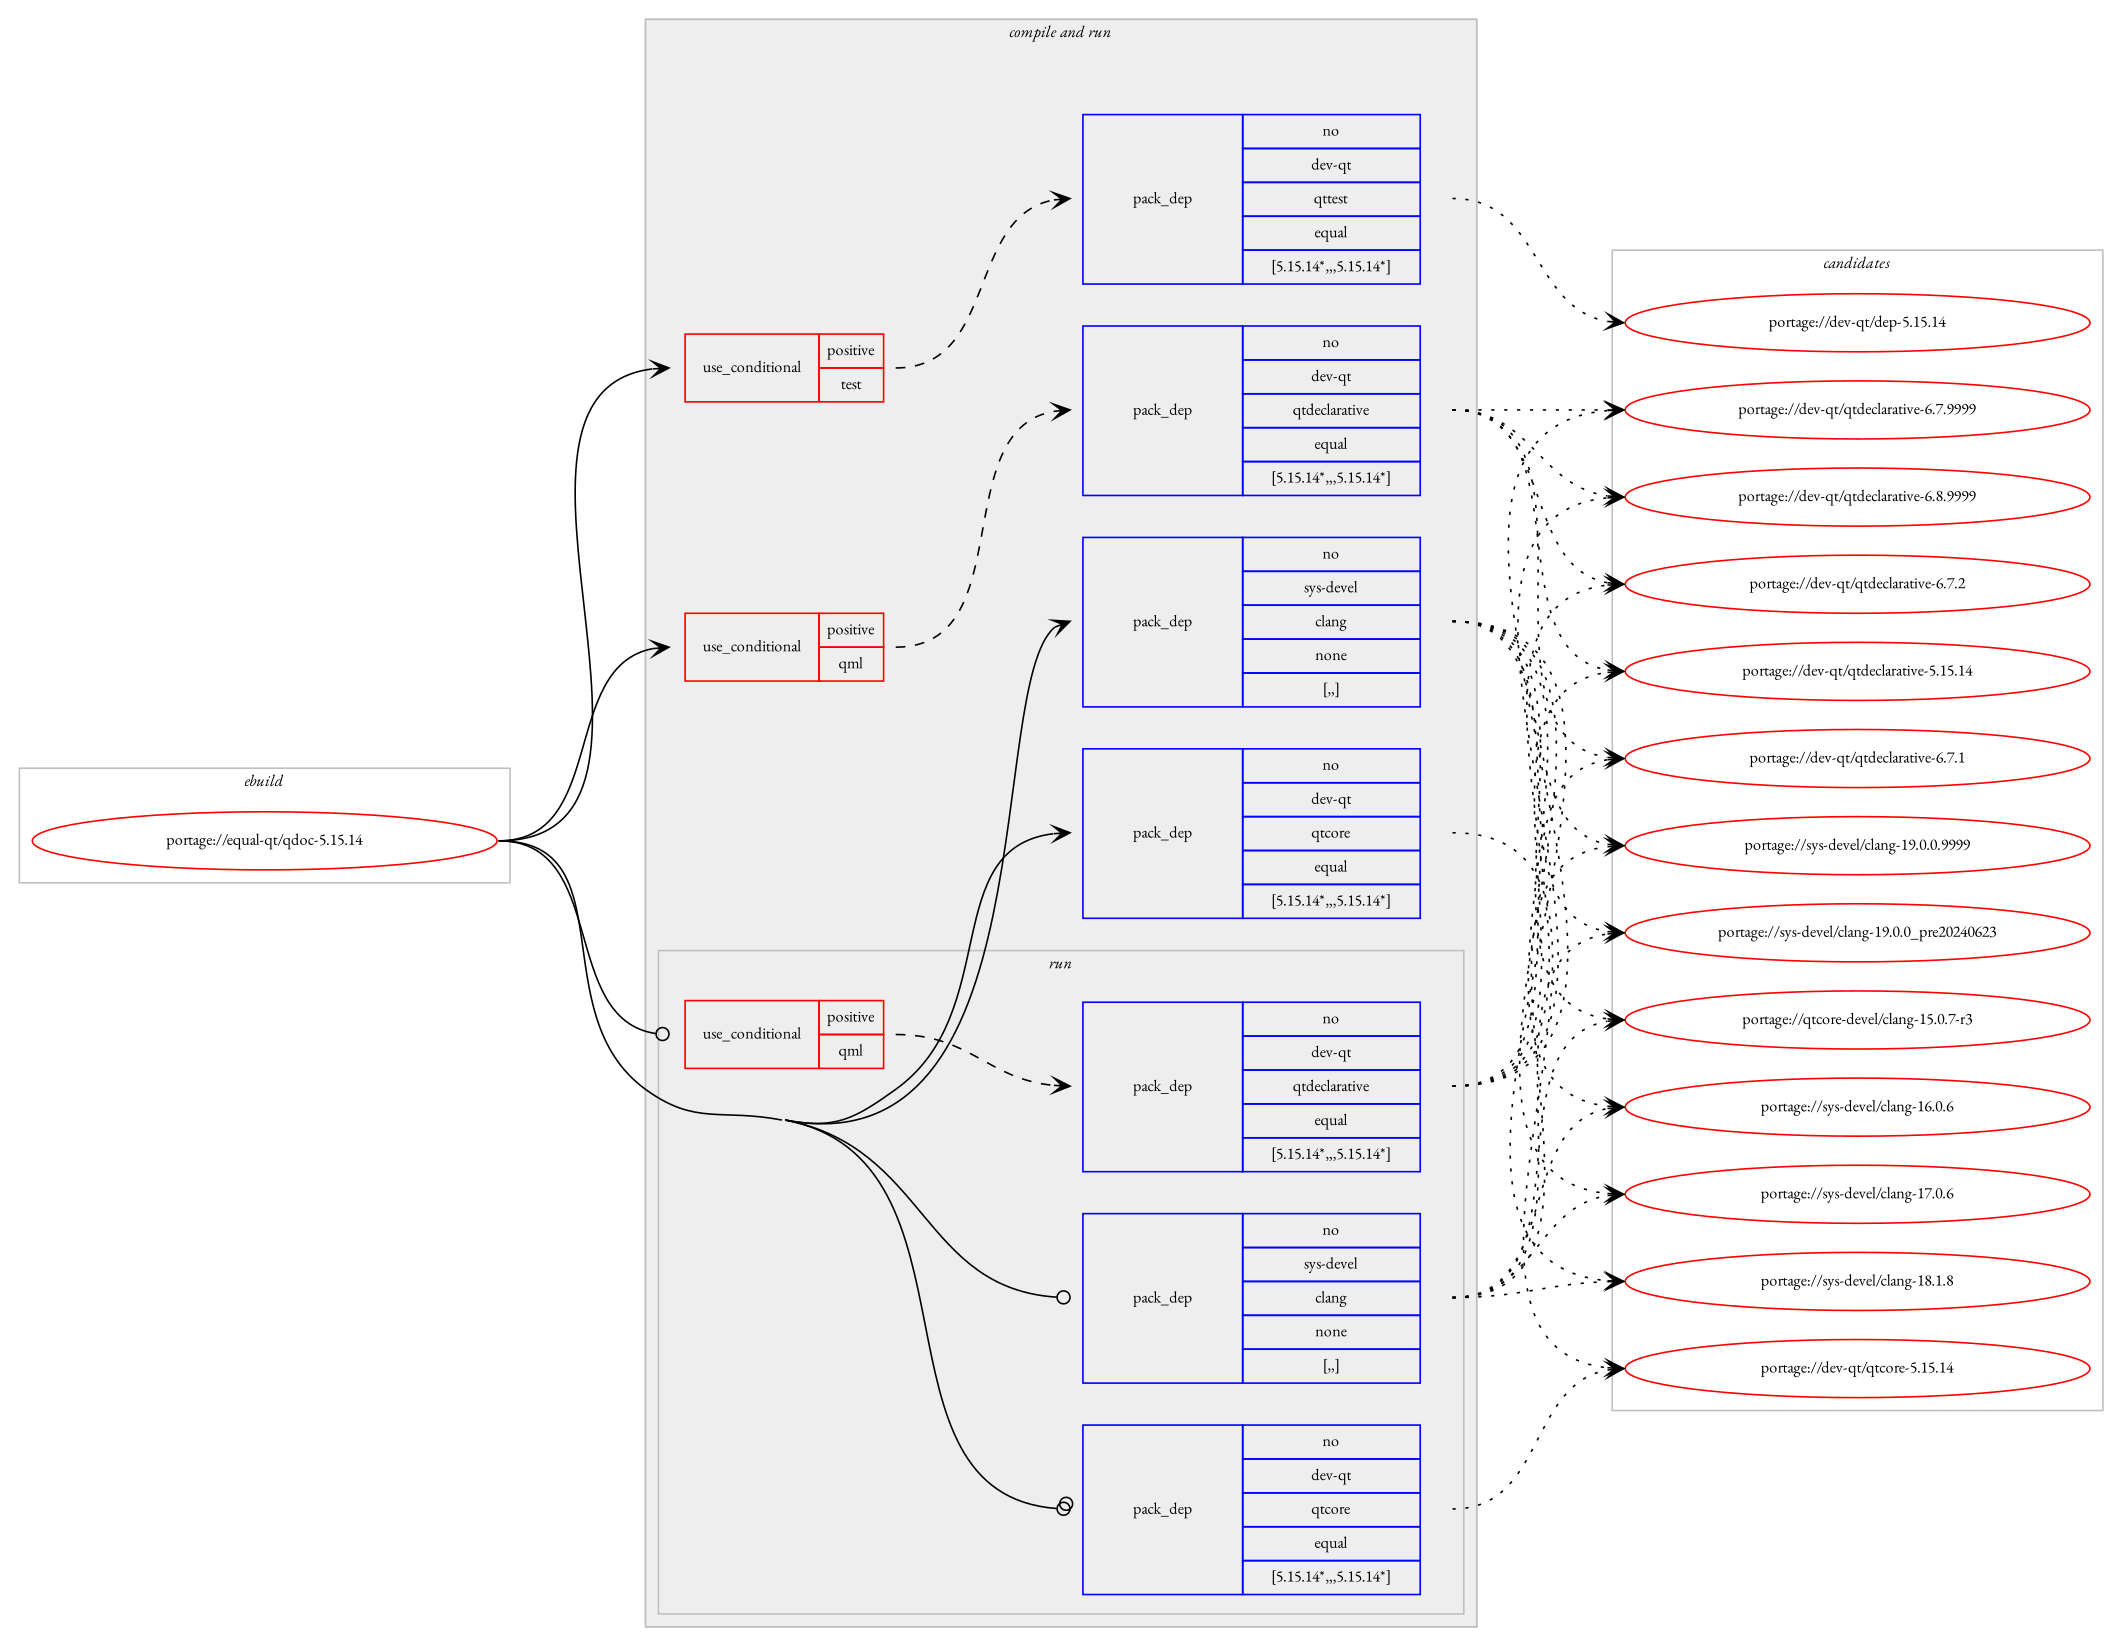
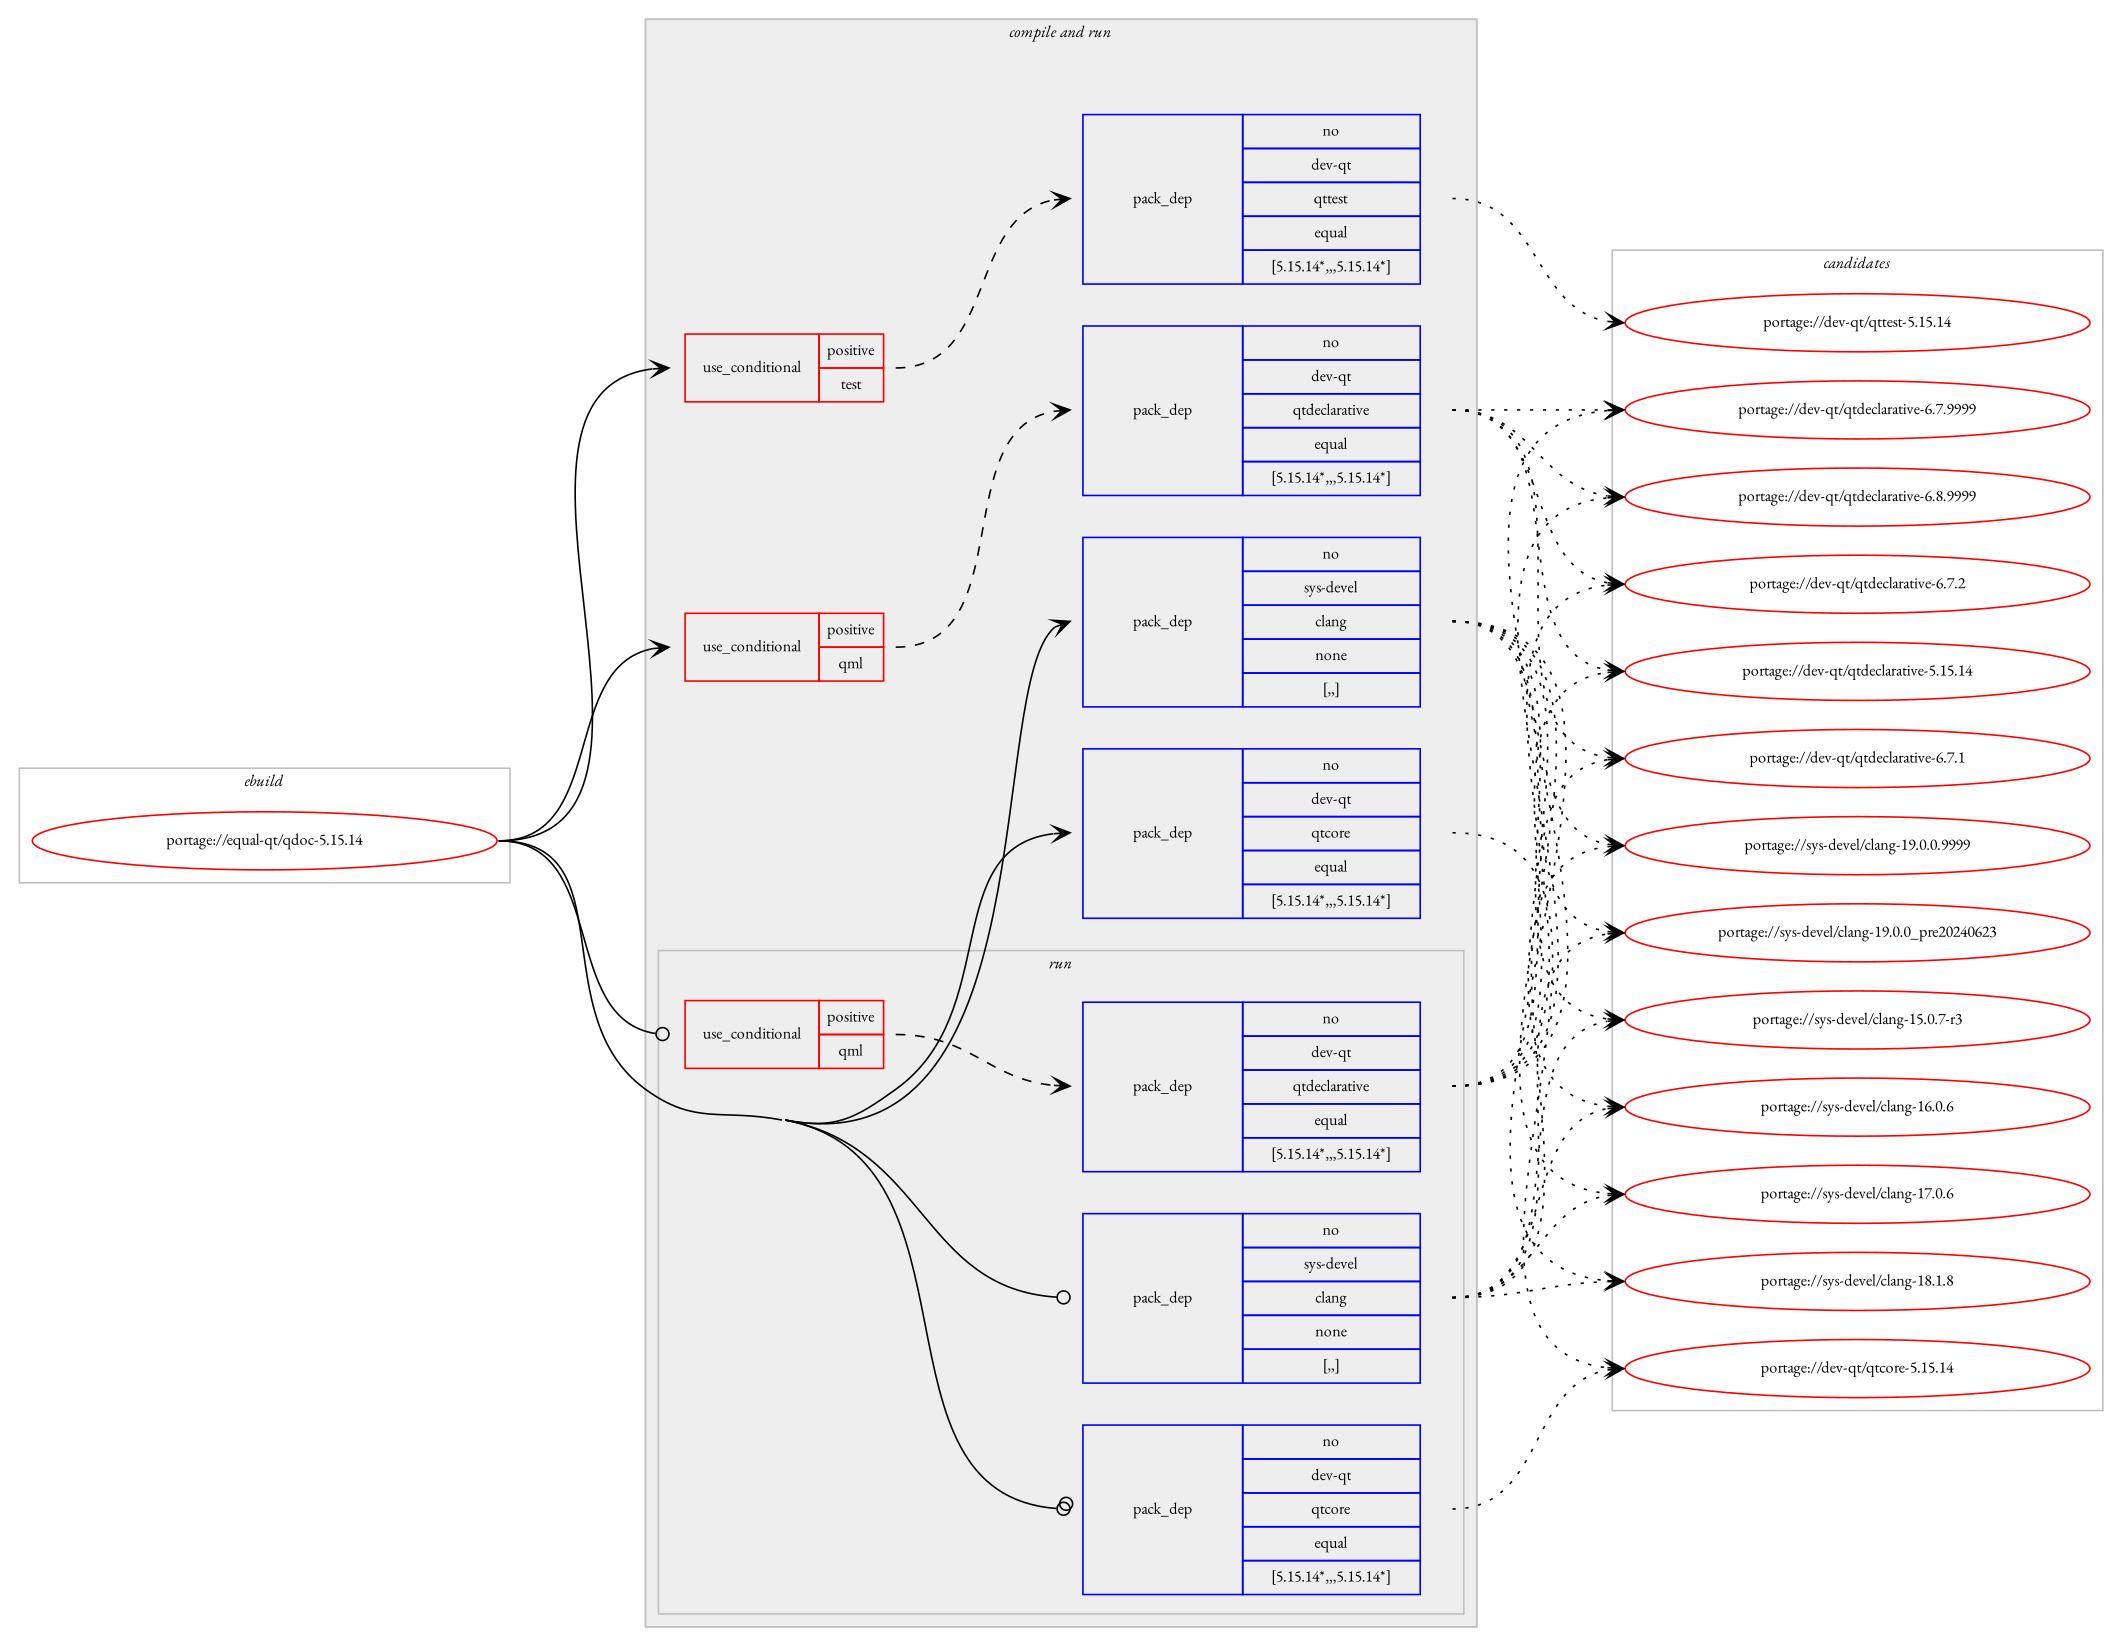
node "portage://dev-qt/dep-5.15.14": label "portage://dev-qt/dep-5.15.14" -> "portage://dev-qt/qttest-5.15.14"
node "portage://qtcore-devel/clang-15.0.7-r3": label "portage://qtcore-devel/clang-15.0.7-r3" -> "portage://sys-devel/clang-15.0.7-r3"
